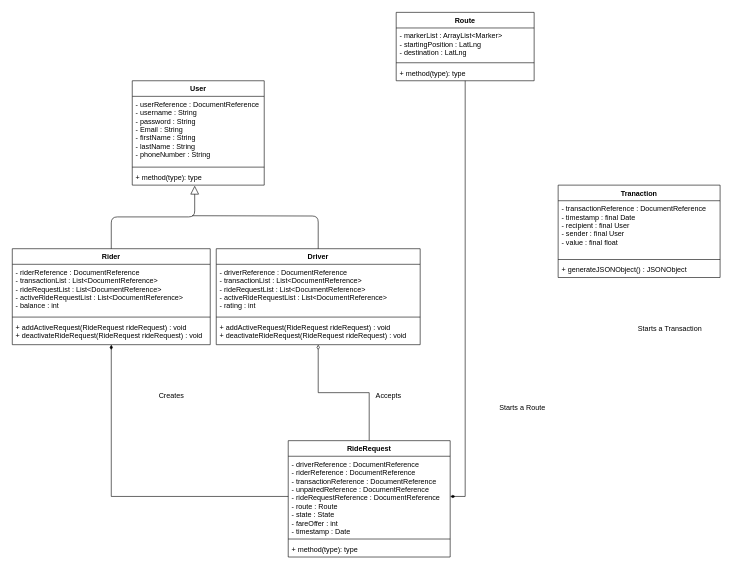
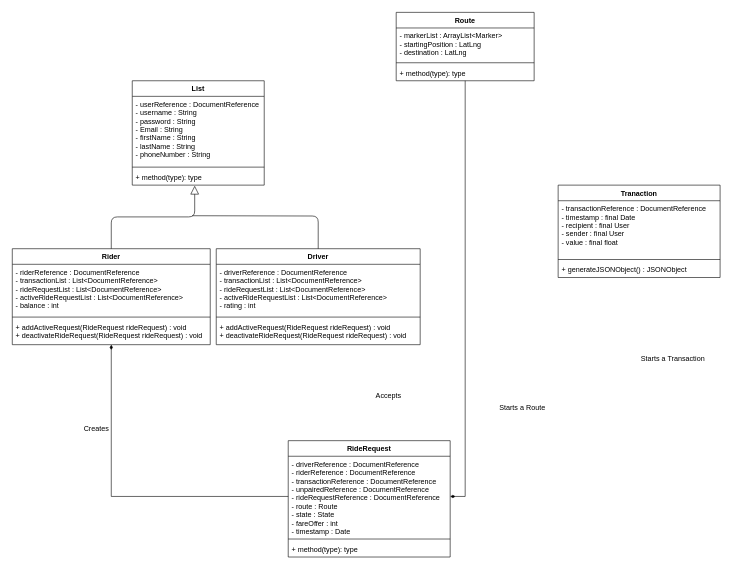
node "User": label "User" -> "List"
node "Starts a Transaction": moved (670, 329) -> (673, 359)
edge "RideRequest" -> "Driver": removed
node "Creates": moved (171, 396) -> (96, 429)
